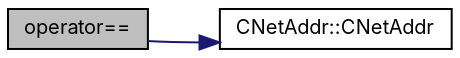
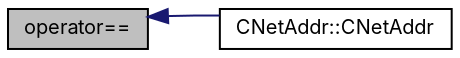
edge "operator==" -> "CNetAddr::CNetAddr": reversed
